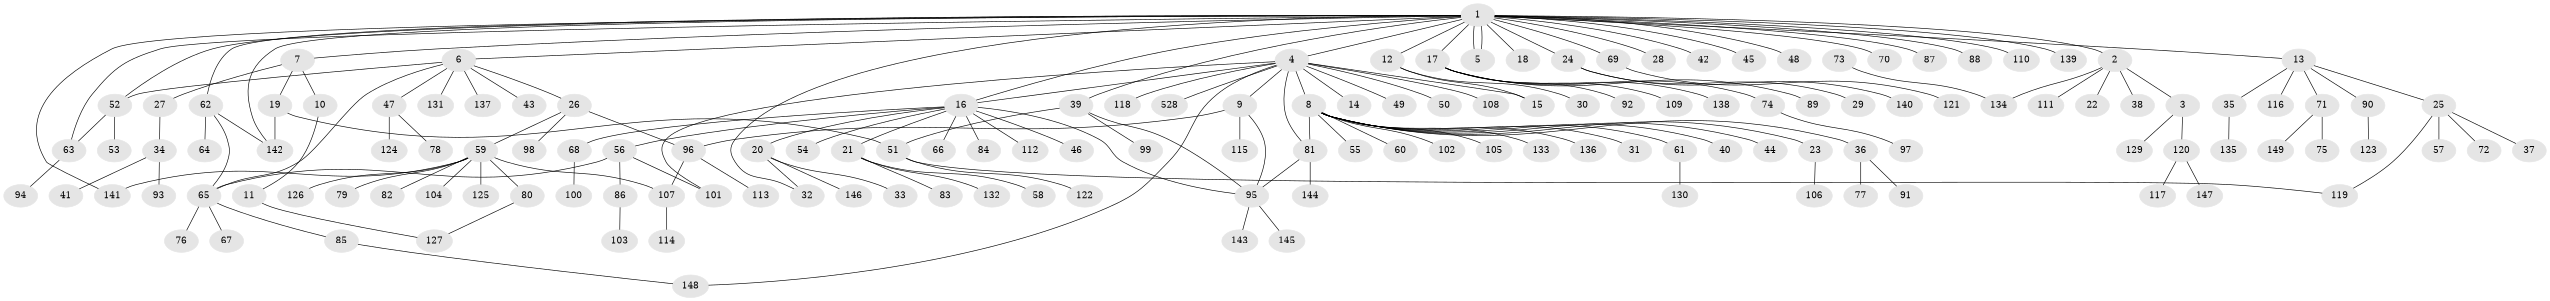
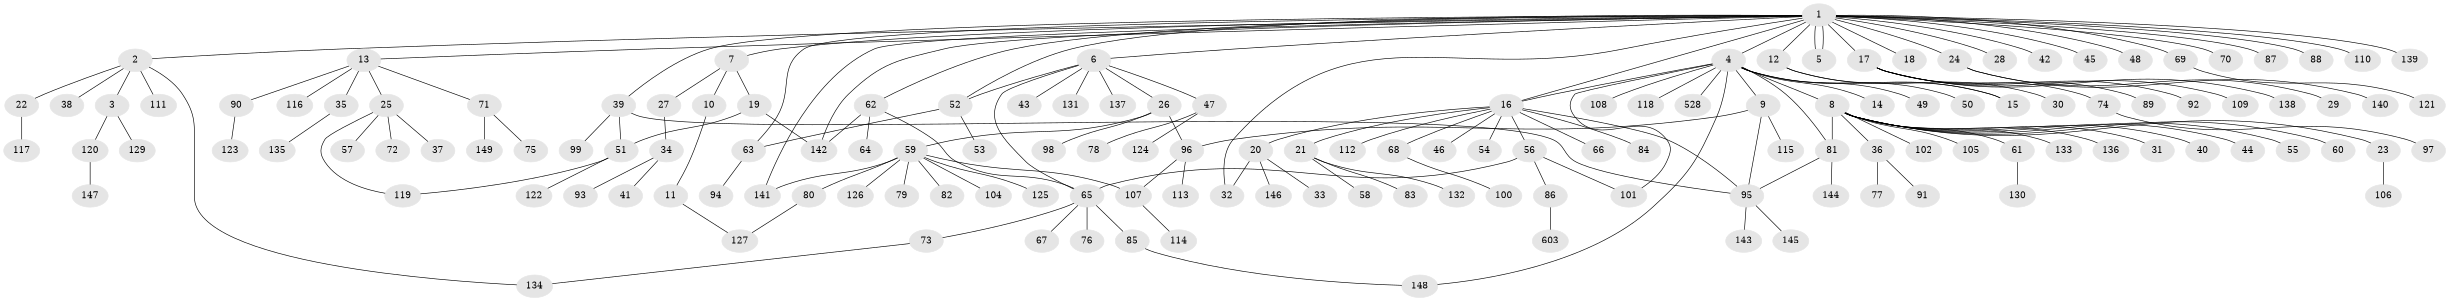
edge "120" -- "117": now "22" -- "117"
edge "65" -- "73": added
node "103": label "103" -> "603"
